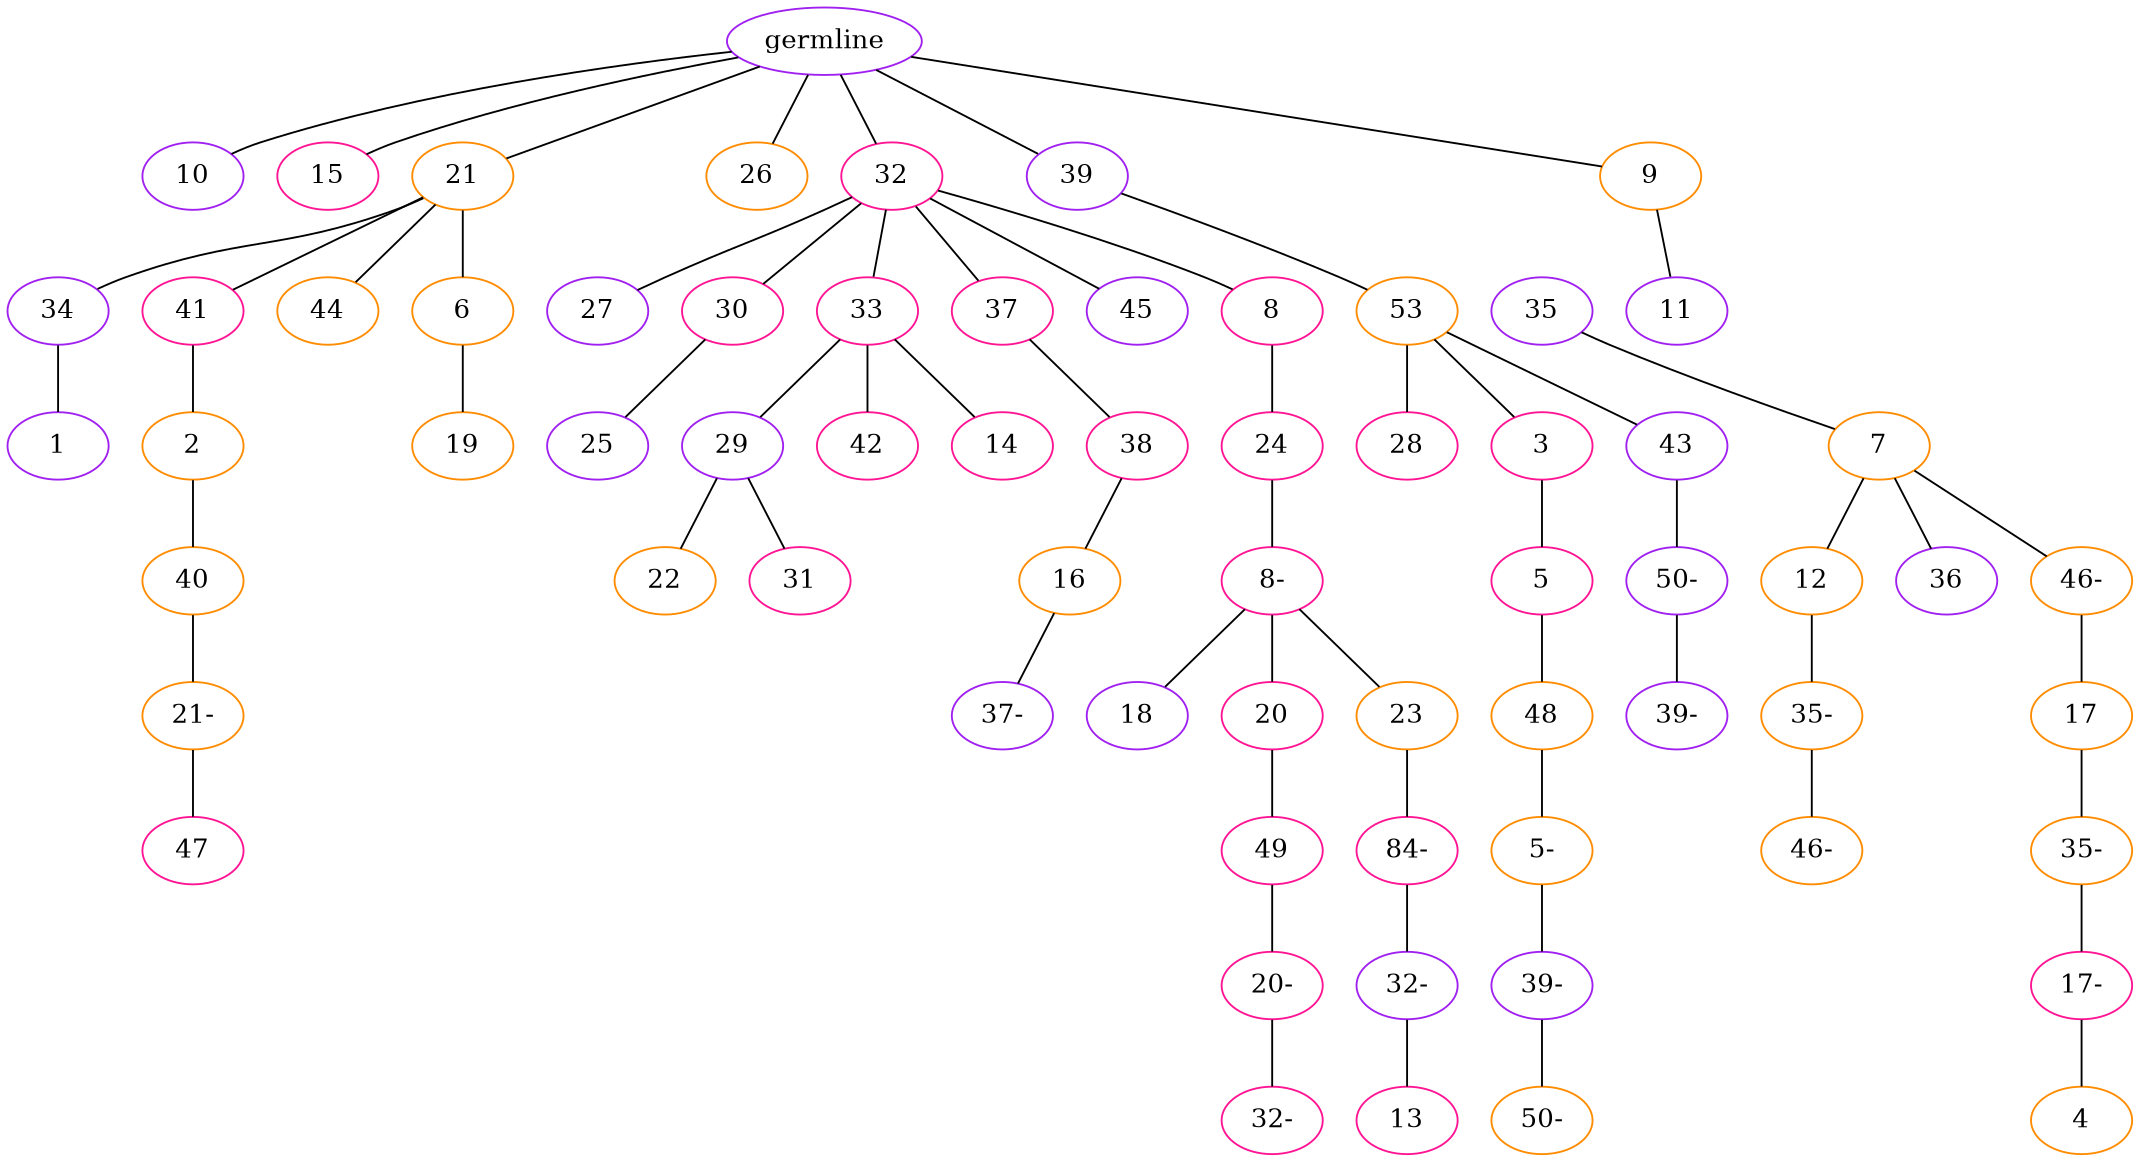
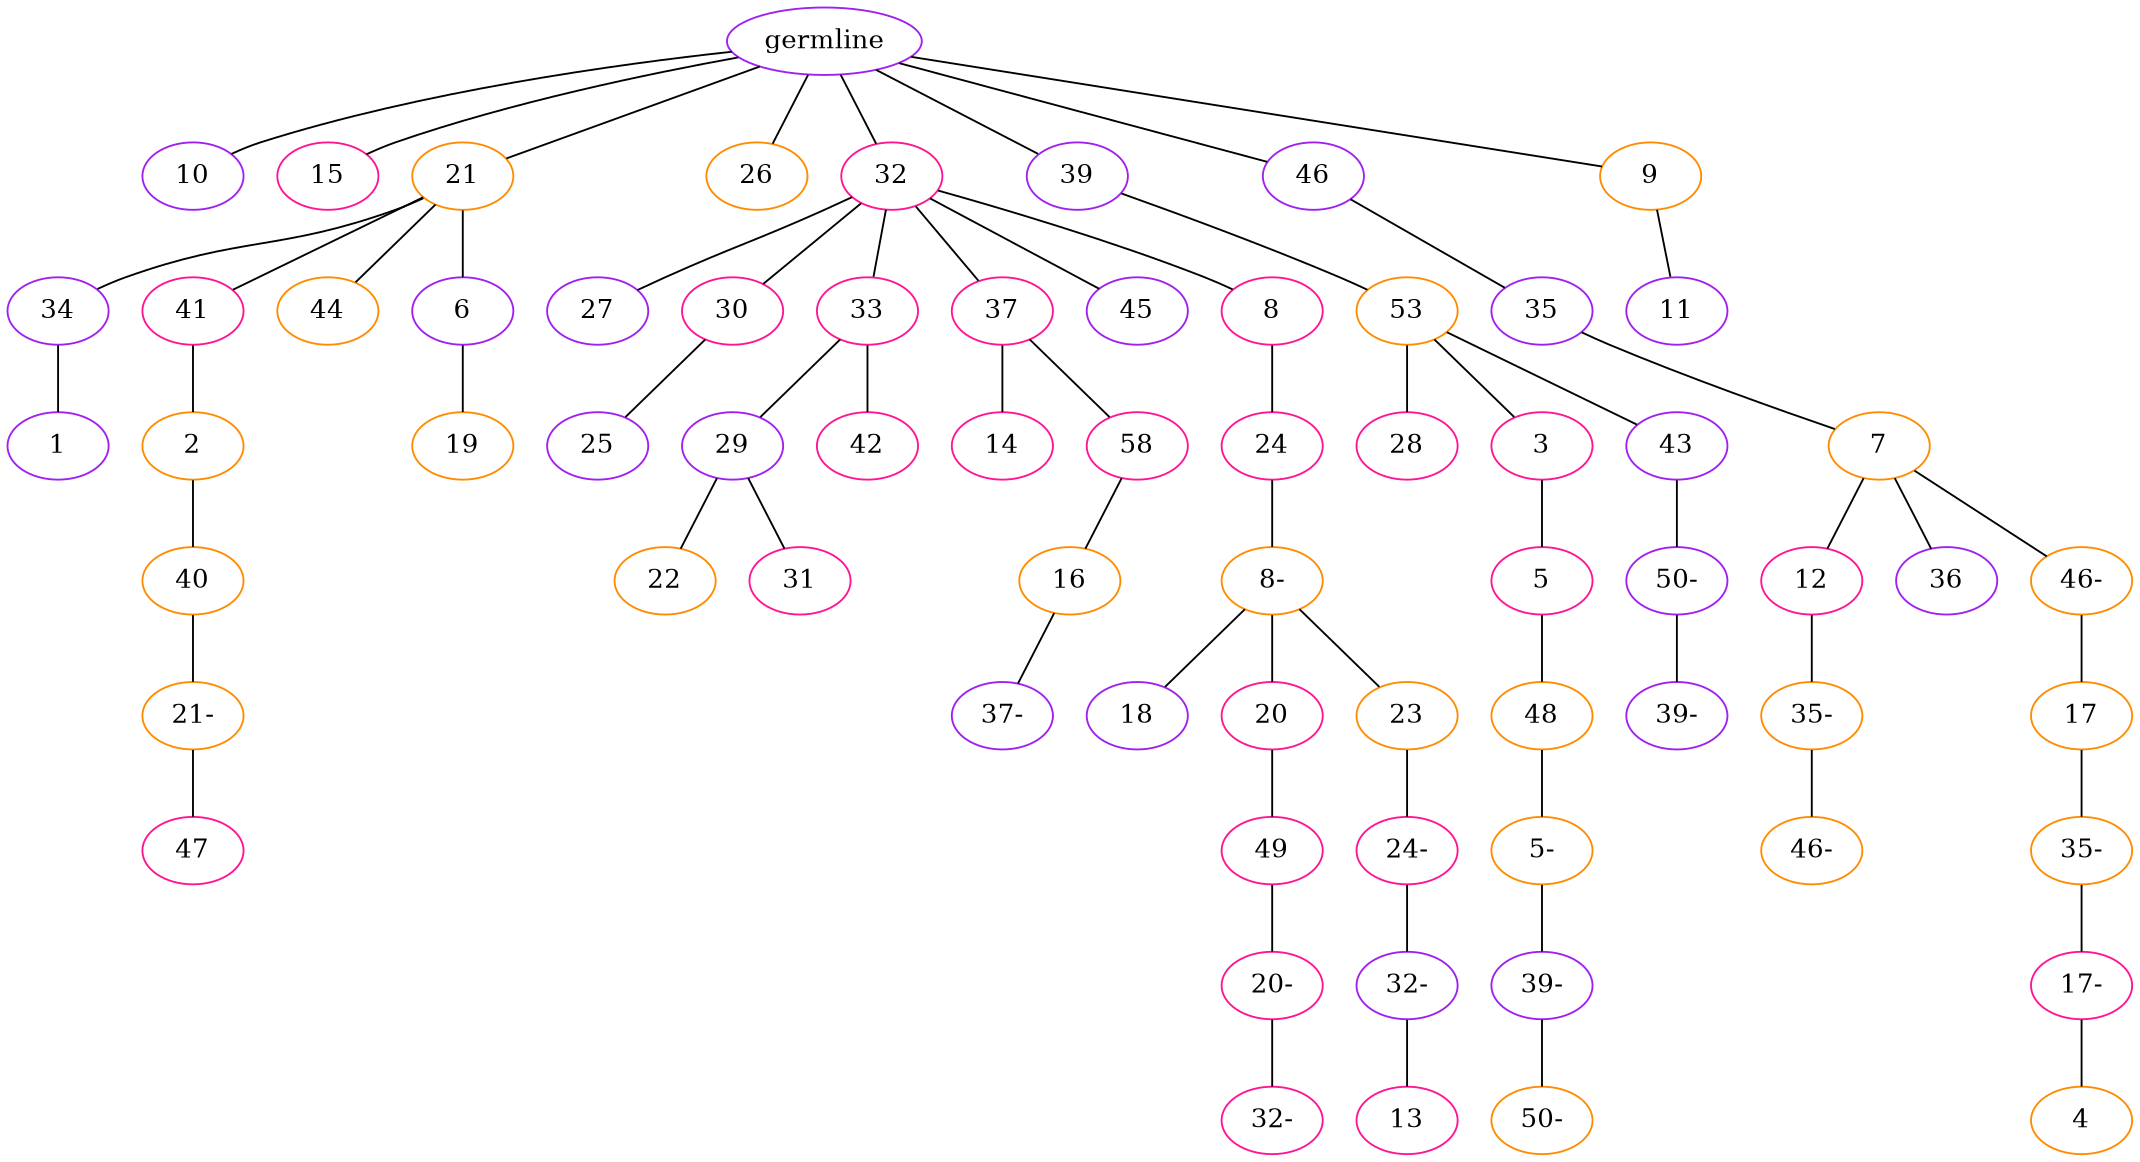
node "46": added
node "6": color darkorange -> purple
edge "33" -- "14": now "37" -- "14"
node "38": label "38" -> "58"
node "8-": color deeppink -> darkorange
node "12": color darkorange -> deeppink
node "84-": label "84-" -> "24-"
